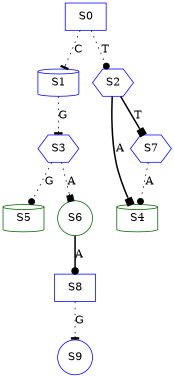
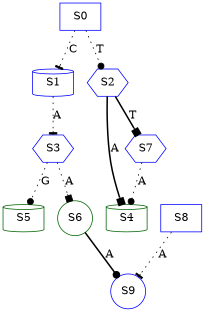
edge "S1" -> "S3": label "G" -> "A"
edge "S6" -> "S8": now "S6" -> "S9"
edge "S8" -> "S9": label "G" -> "A"
